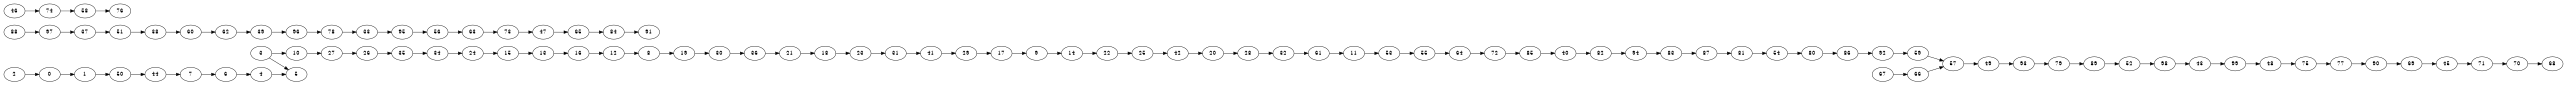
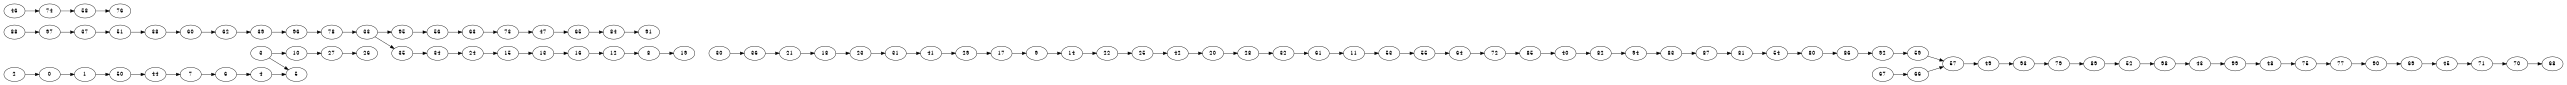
edge "26" -> "35": now "33" -> "35"
edge "19" -> "30": removed
